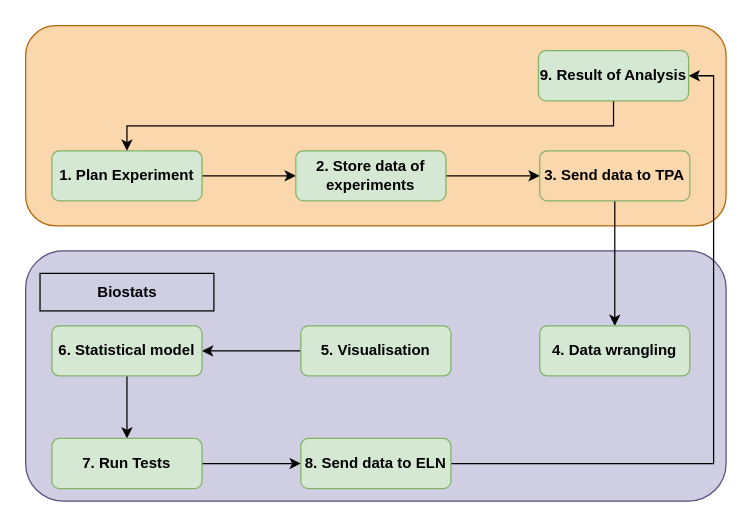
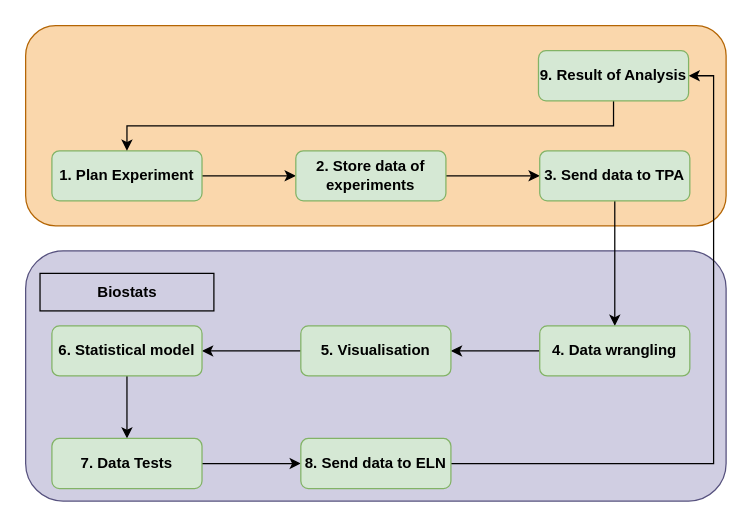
node "3. Send data to TPA": fillcolor #fad7ac -> #d5e8d4
edge "4. Data wrangling" -> "5. Visualisation": added
node "7. Run Tests": label "7. Run Tests" -> "7. Data Tests"
